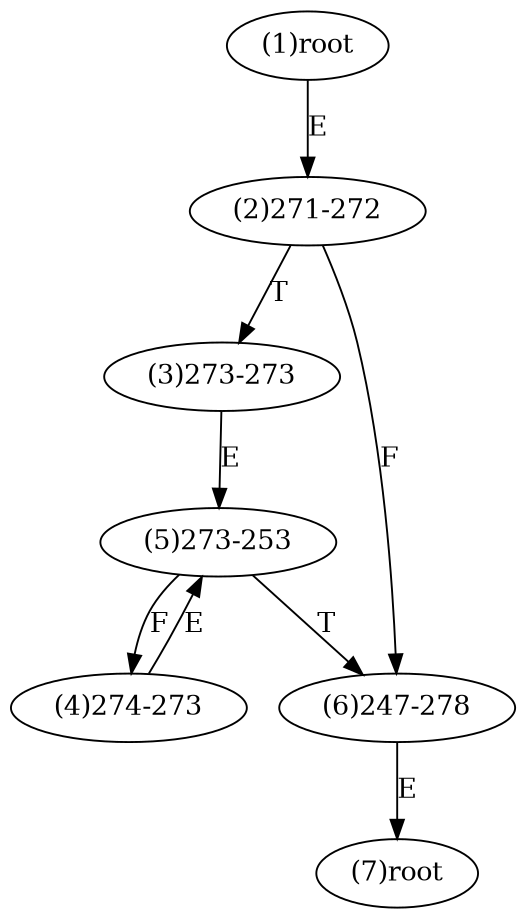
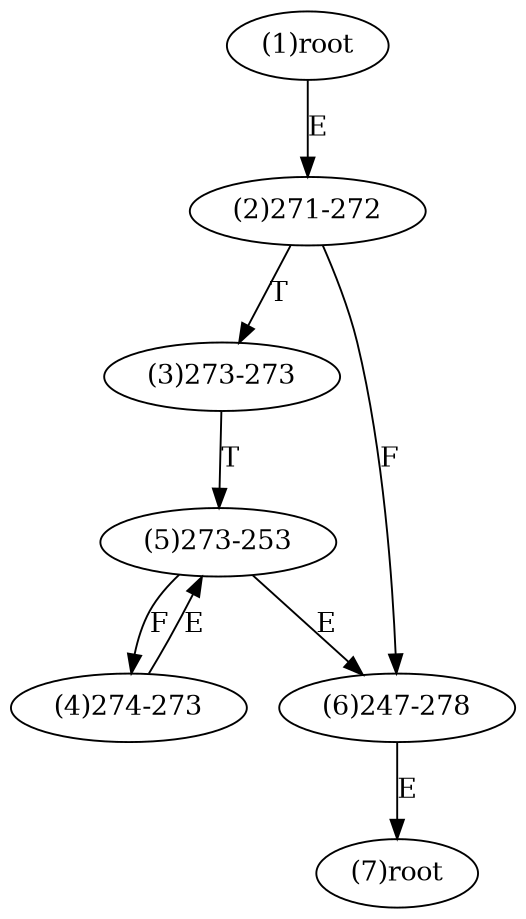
edge "(3)273-273" -> "(5)273-253": label "E" -> "T"
edge "(5)273-253" -> "(6)247-278": label "T" -> "E"
